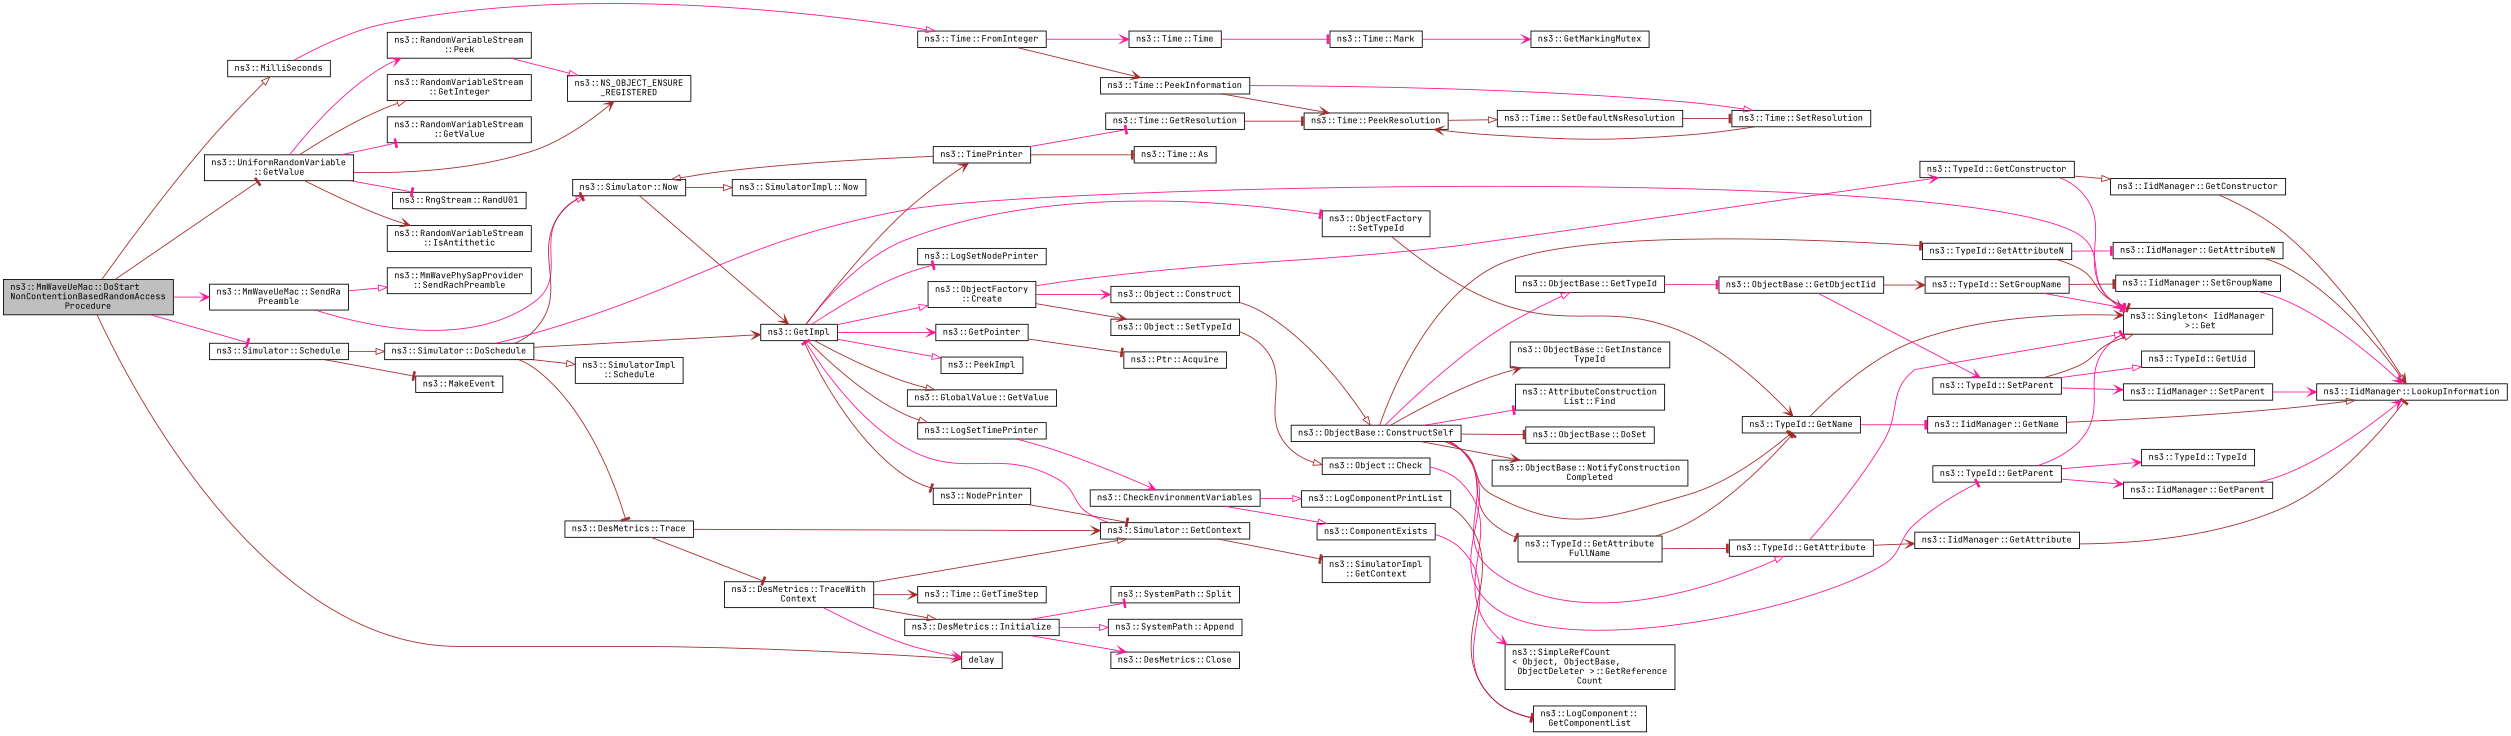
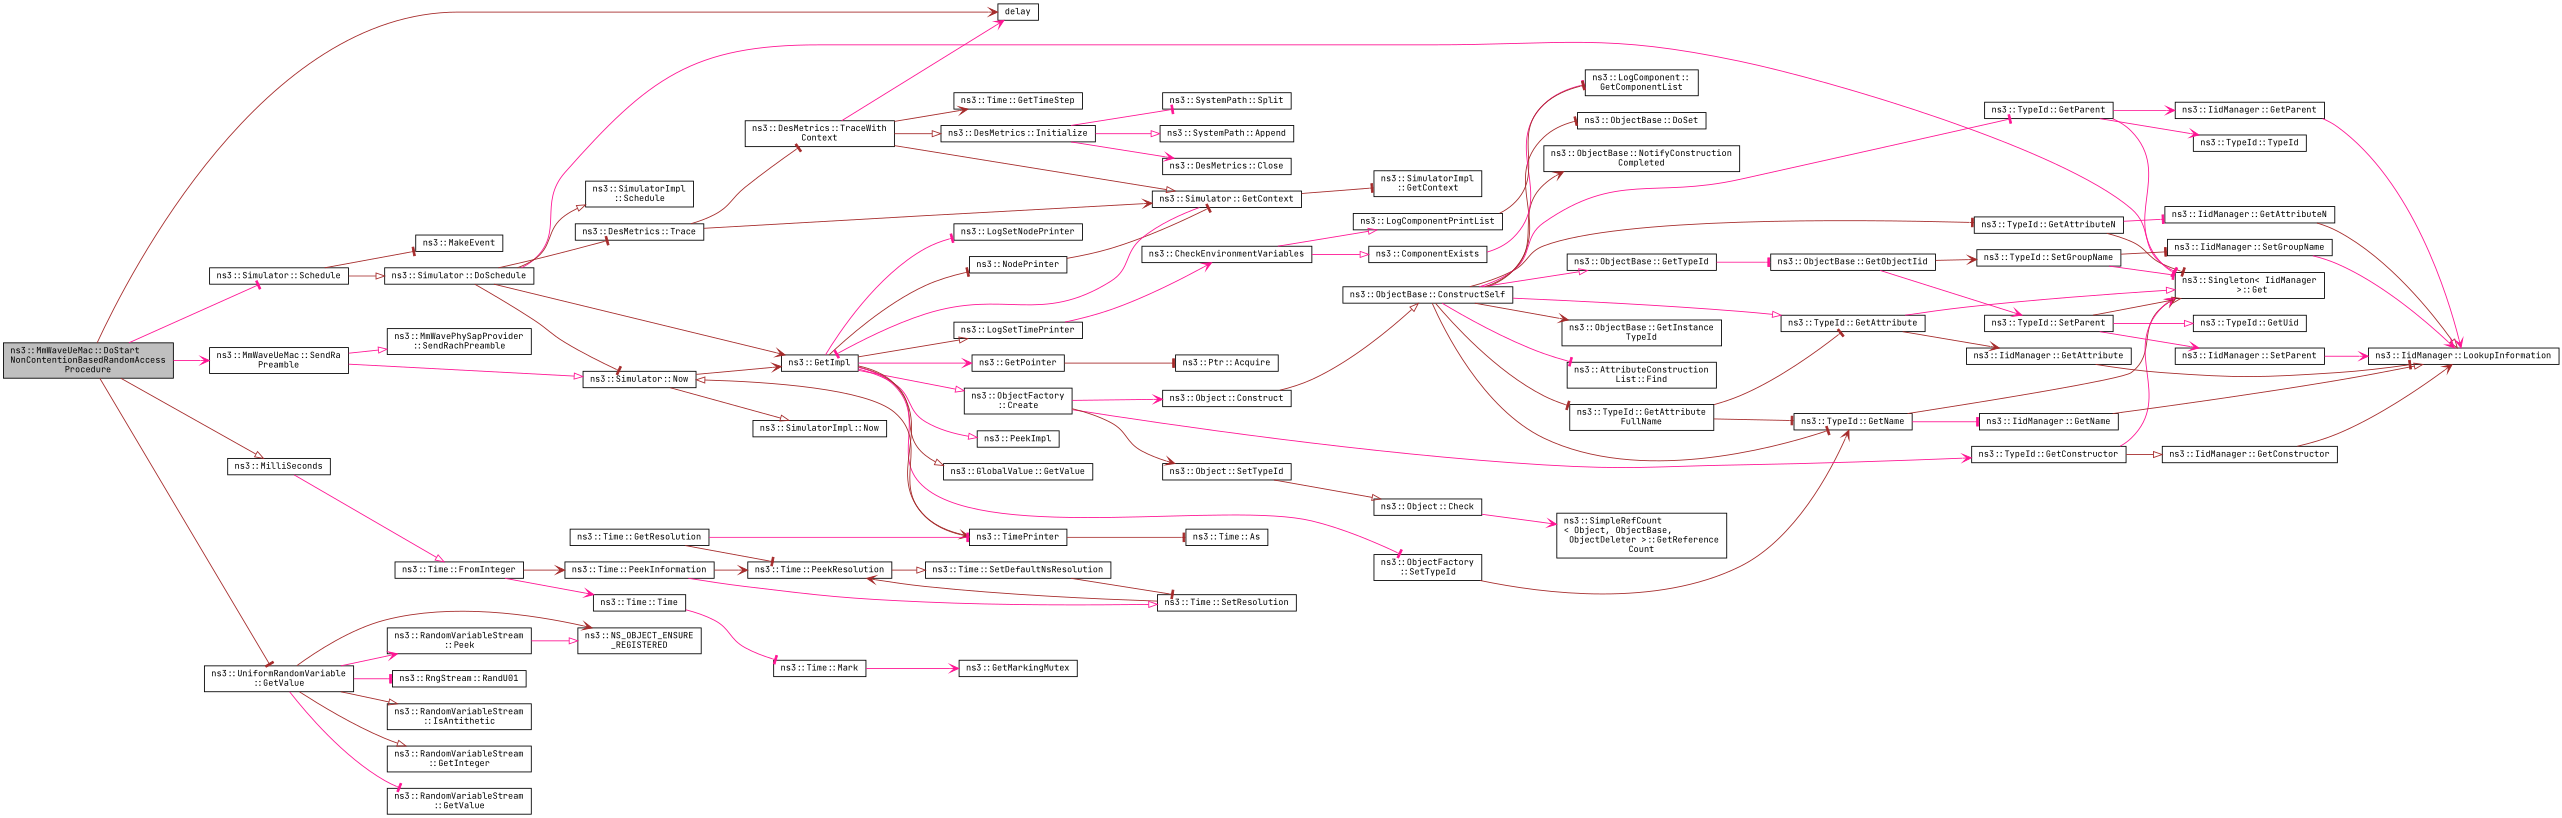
edge "ns3::TimePrinter" -> "ns3::Time::GetResolution": reversed
edge "ns3::UniformRandomVariable ::GetValue" -> "ns3::RandomVariableStream ::IsAntithetic": arrowhead vee -> onormal
